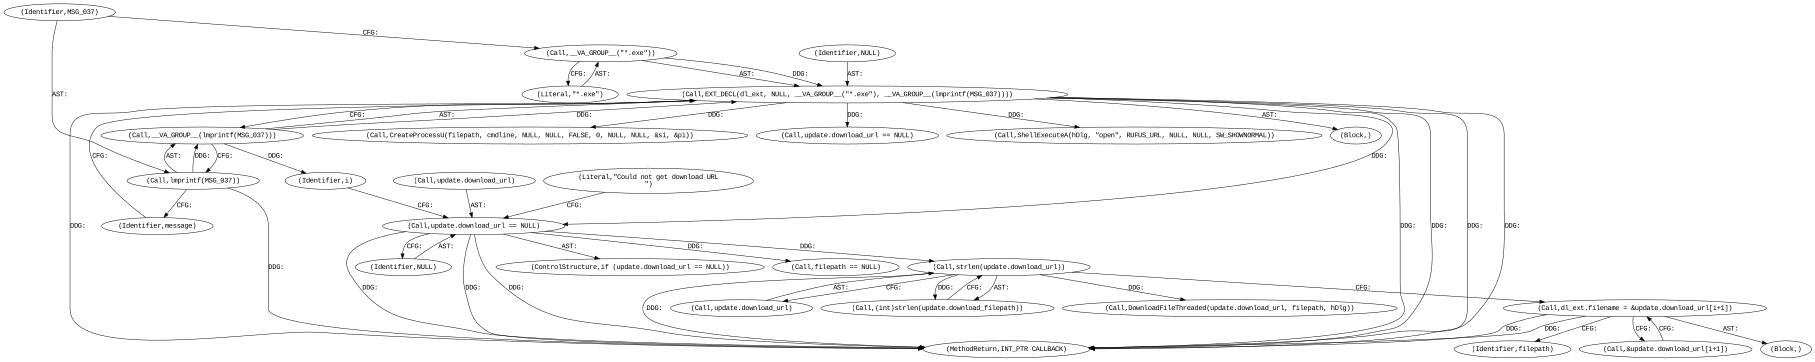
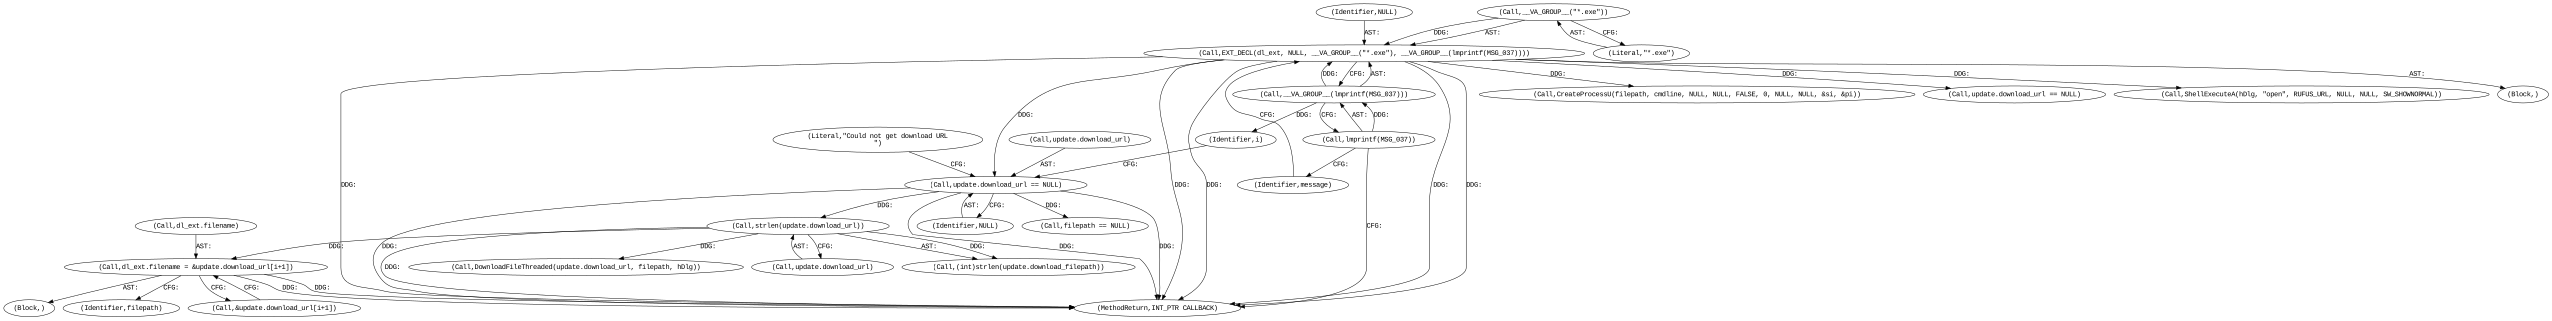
node "(Identifier,MSG_037)": removed
node "(Call,dl_ext.filename)": added
edge "(Call,lmprintf(MSG_037))" -> "(MethodReturn,INT_PTR CALLBACK)": label "DDG: " -> "CFG: "
node "(ControlStructure,if (update.download_url == NULL))": removed
edge "(Call,(int)strlen(update.download_filepath))" -> "(Call,strlen(update.download_url))": removed, label "CFG:"
edge "(Call,strlen(update.download_url))" -> "(Call,dl_ext.filename = &update.download_url[i+1])": label "CFG: " -> "DDG: "
